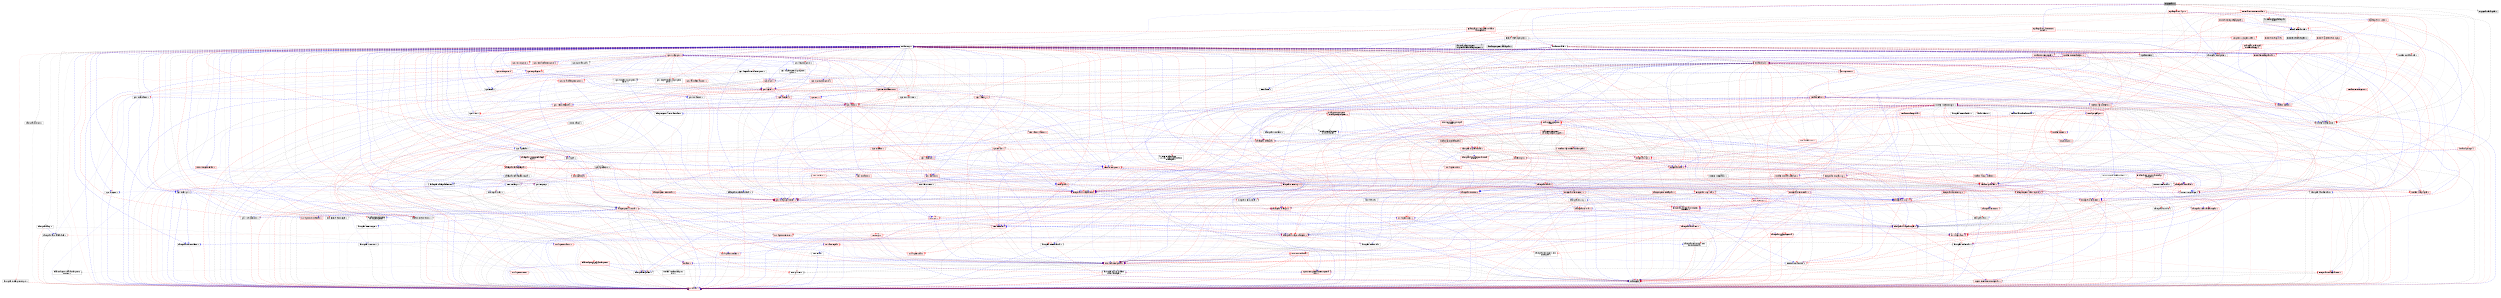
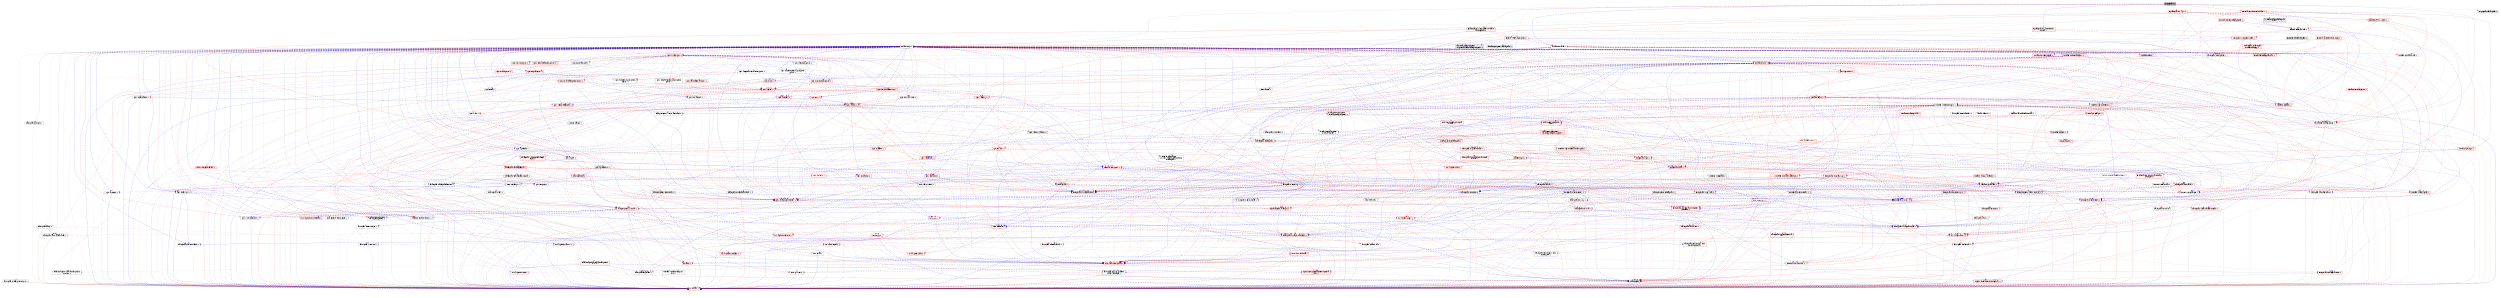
node "Engine/TimerHandle.h": removed
